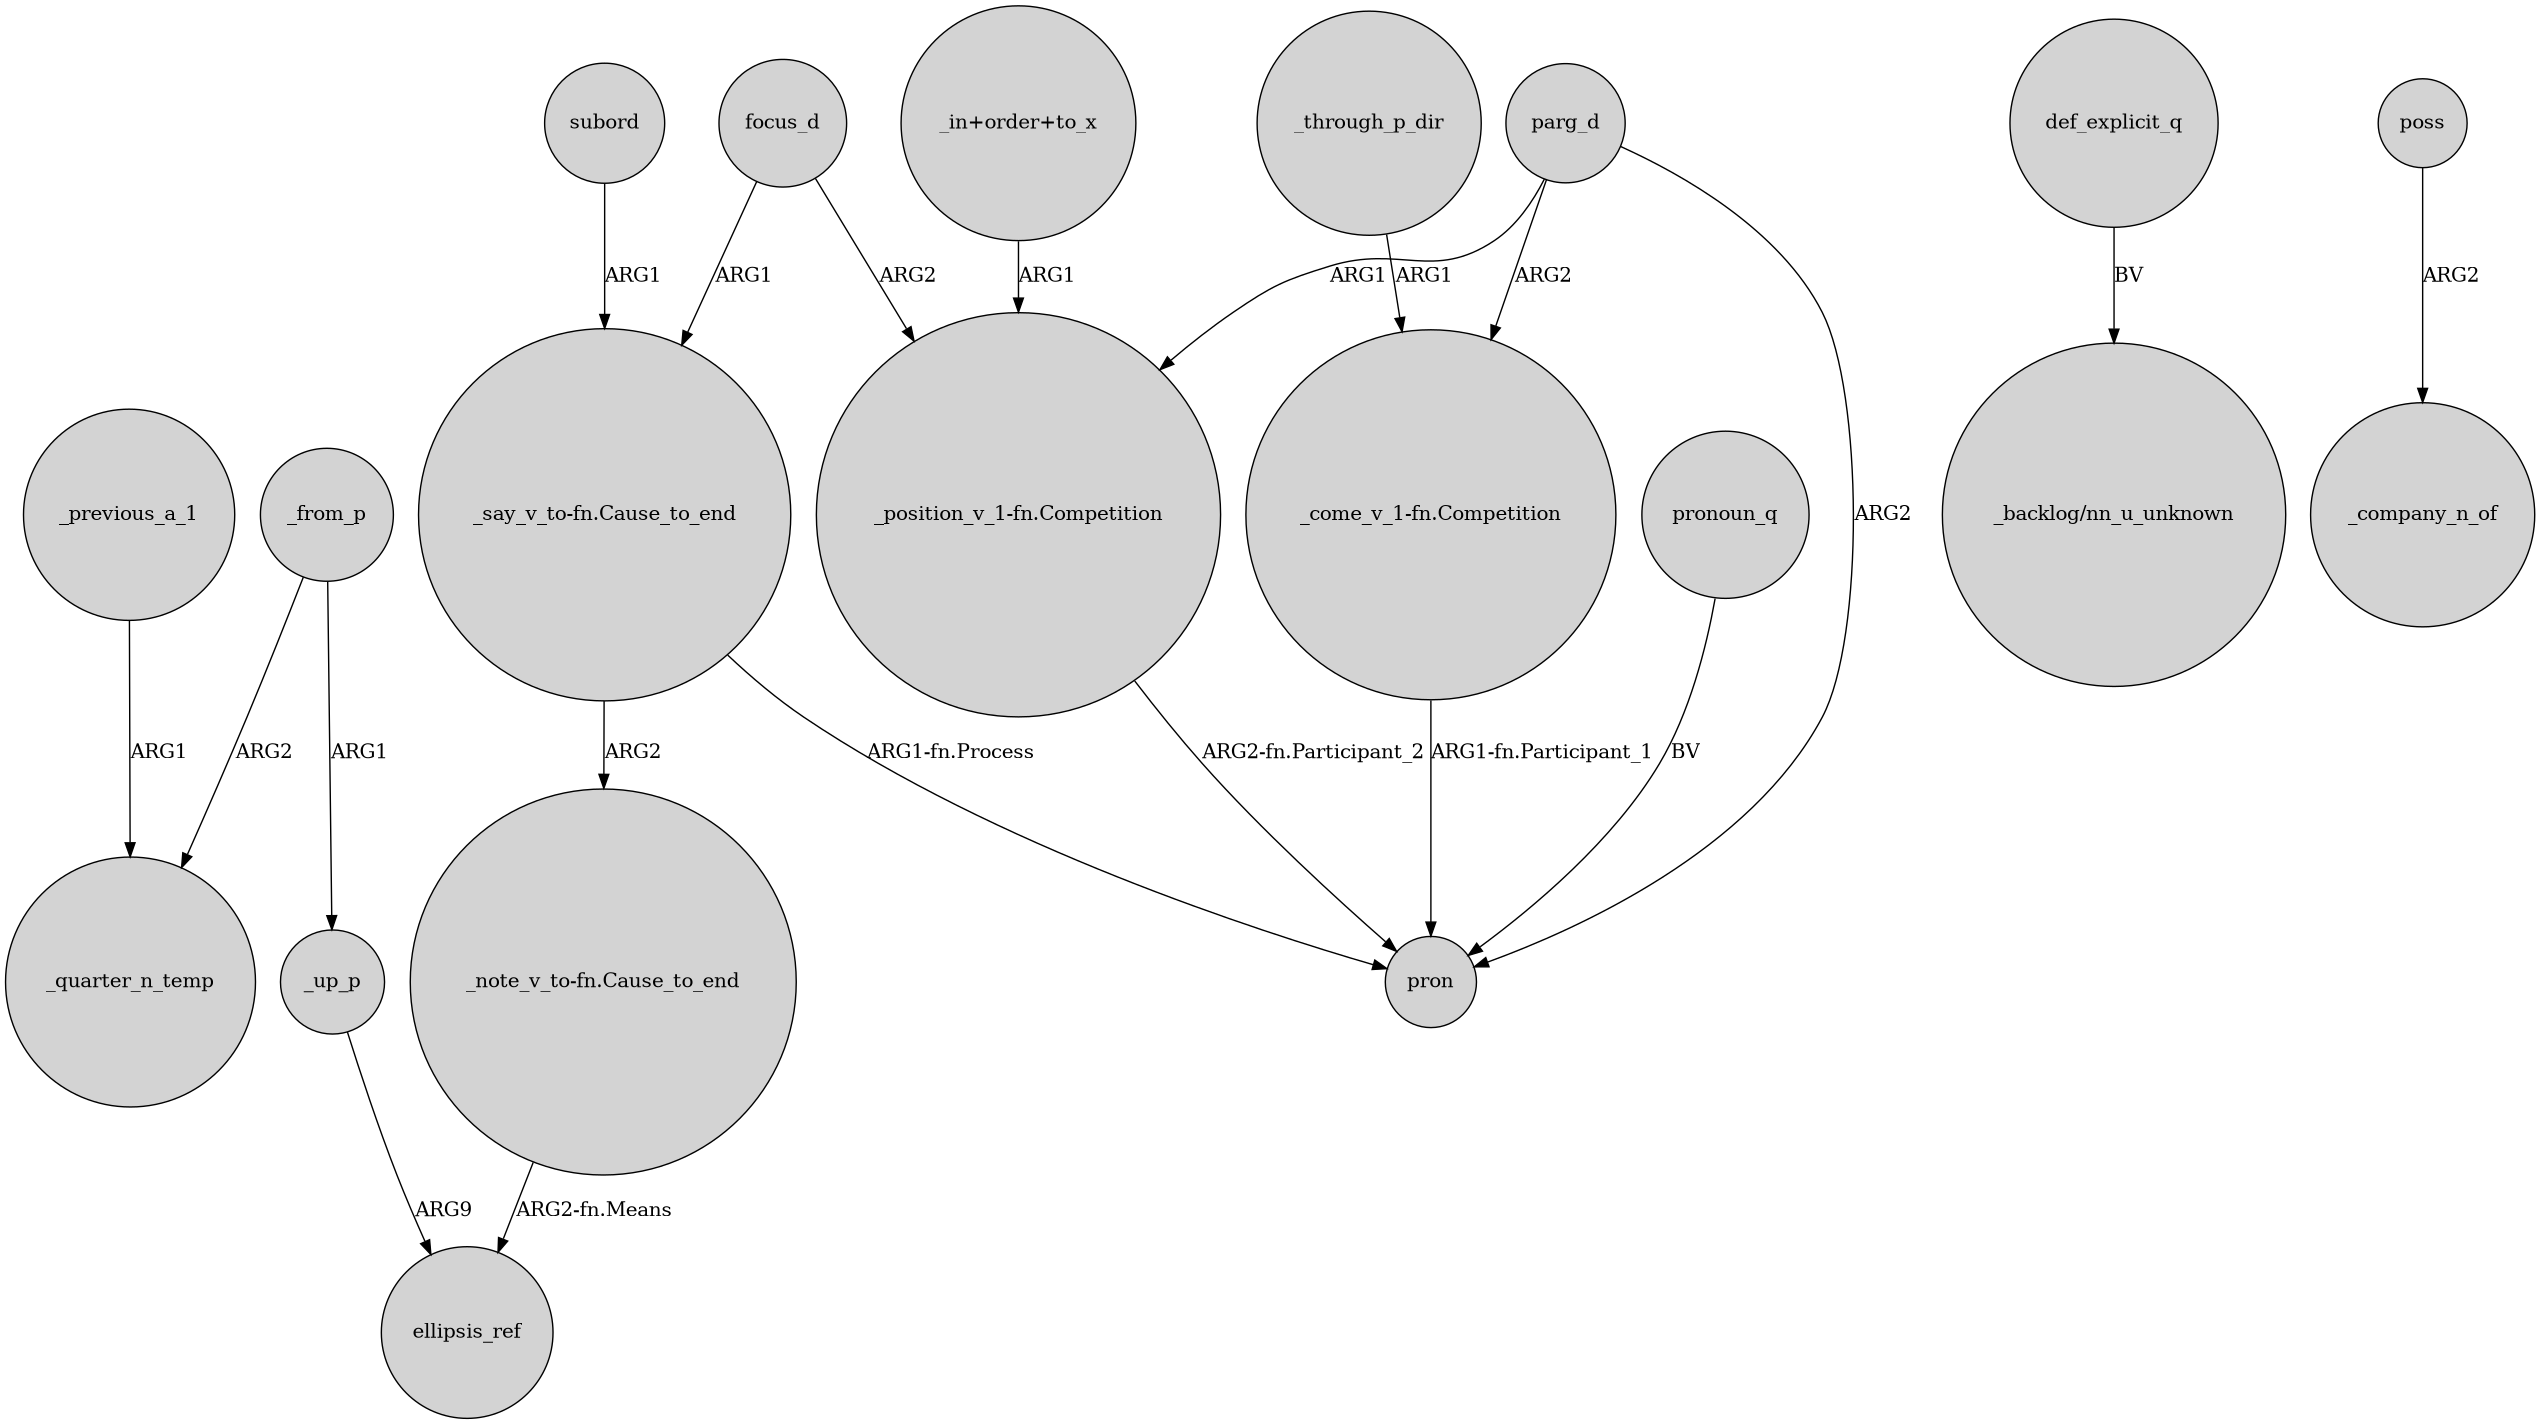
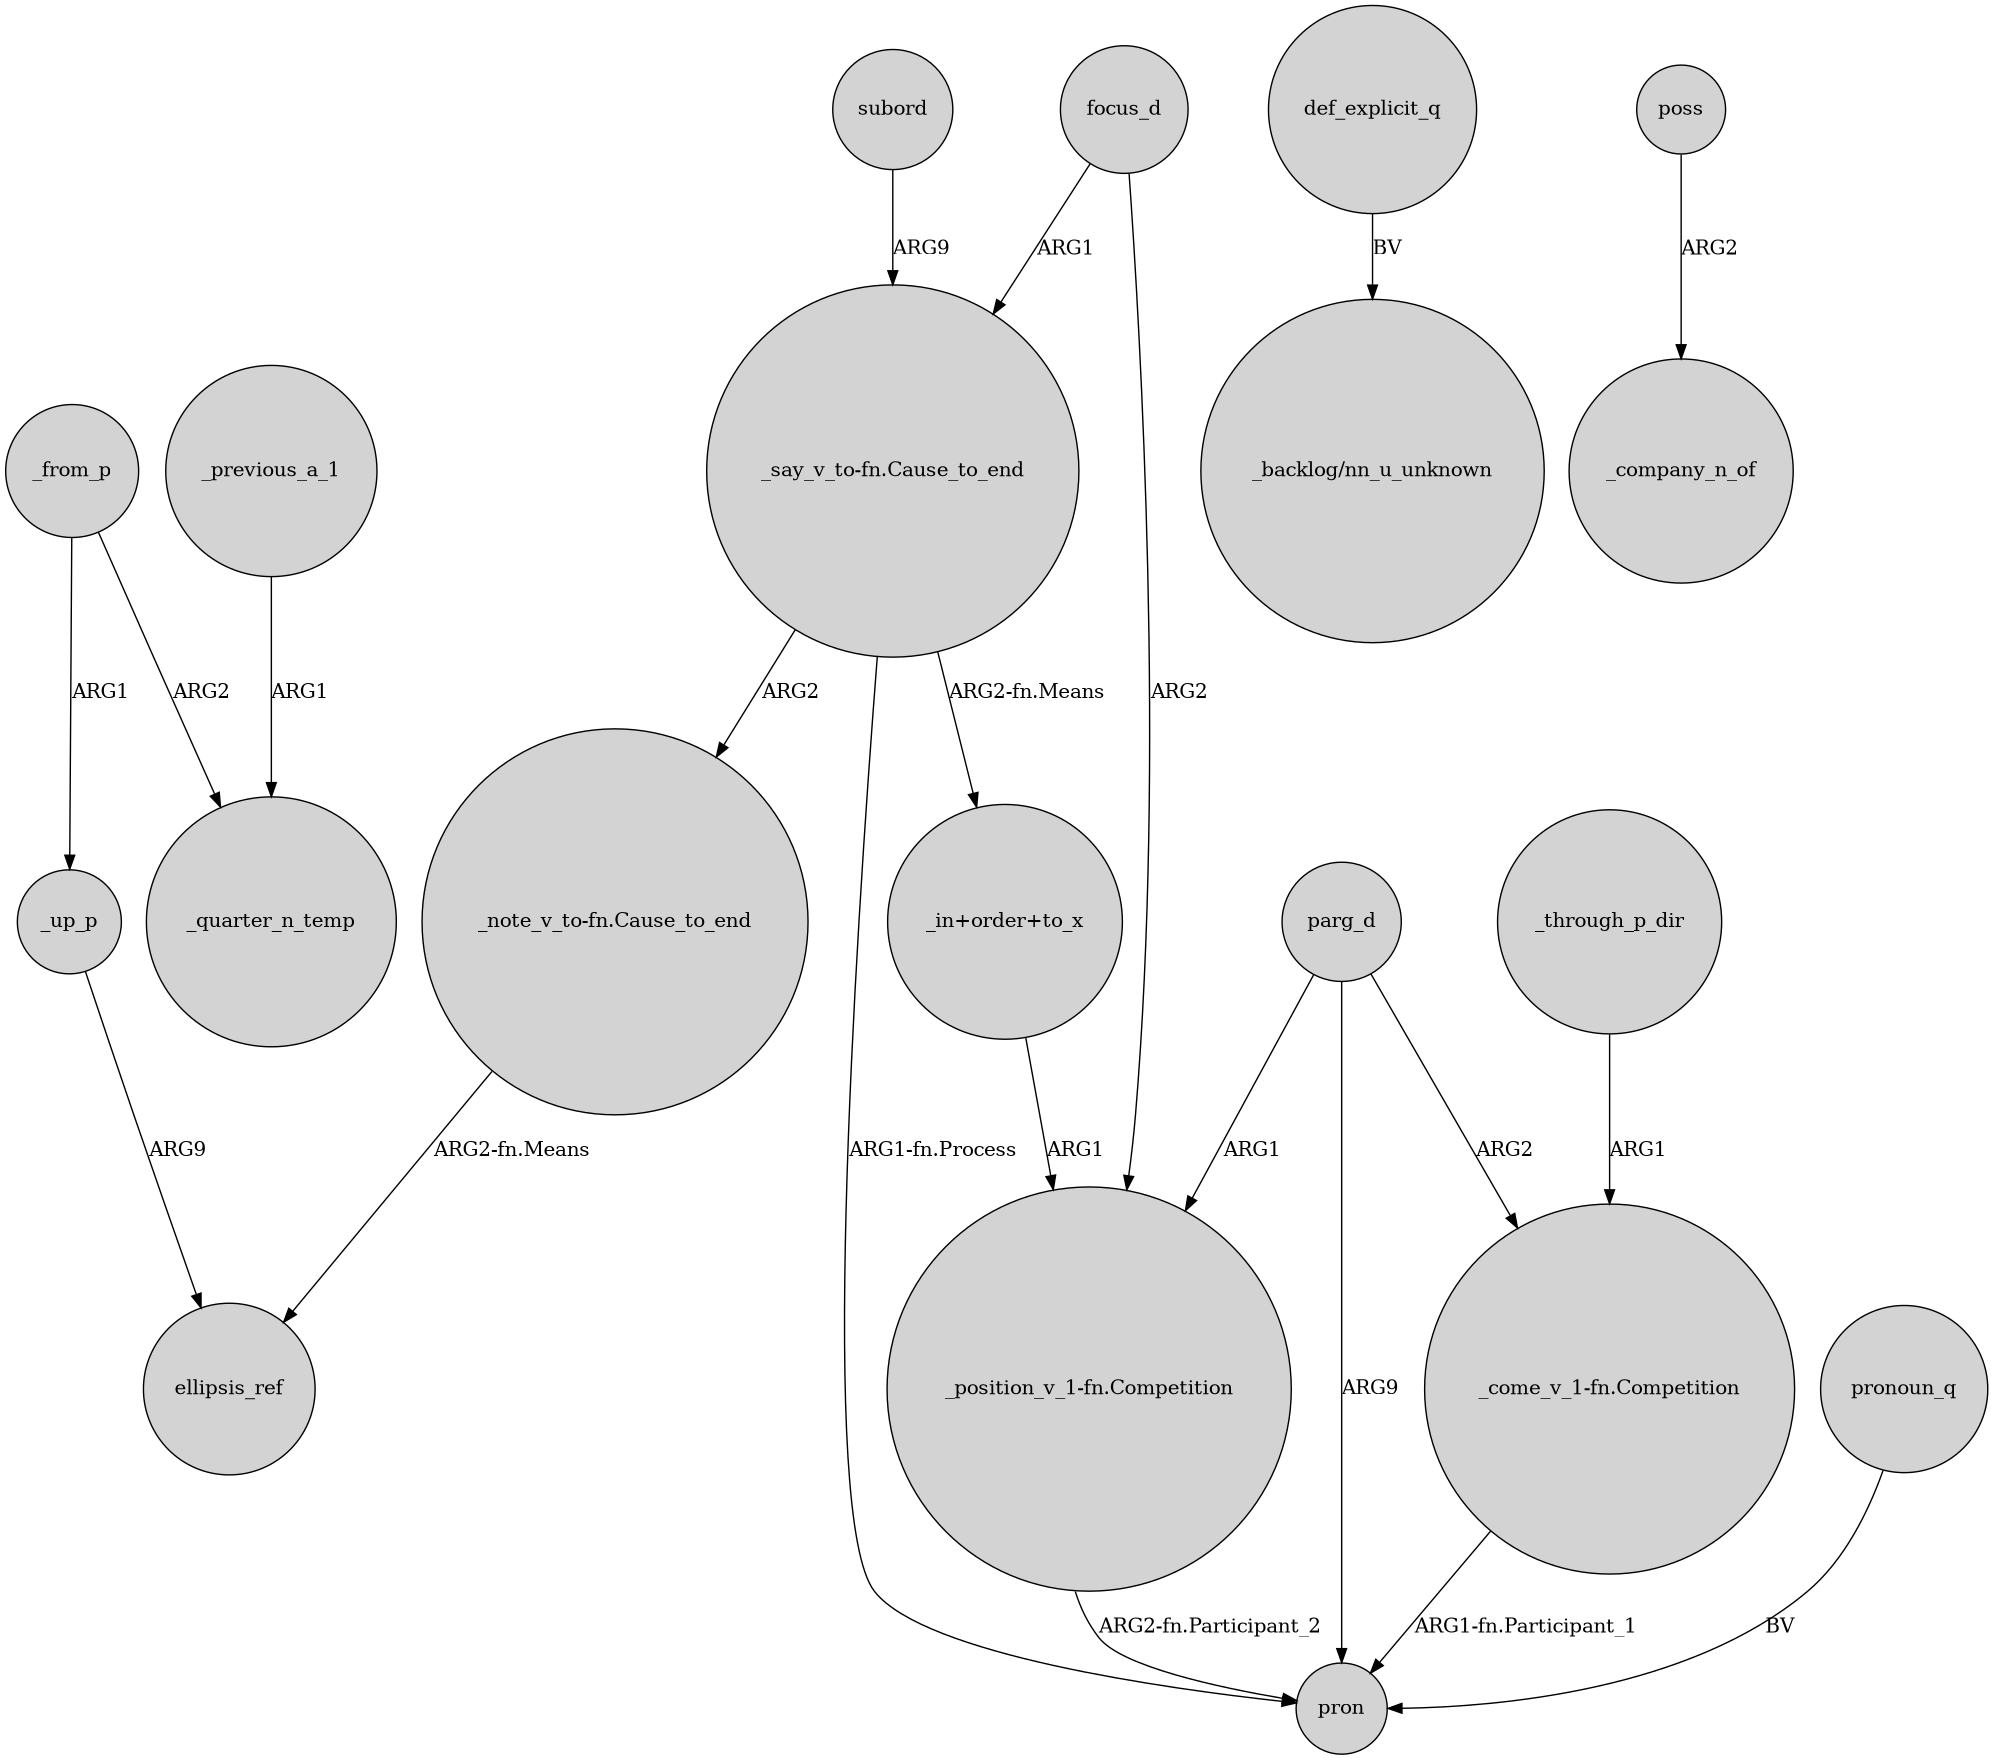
edge "subord" -> "_say_v_to-fn.Cause_to_end": label "ARG1" -> "ARG9"
edge "parg_d" -> "pron": label "ARG2" -> "ARG9"
edge "_say_v_to-fn.Cause_to_end" -> "_in+order+to_x": added, label "ARG2-fn.Means"
